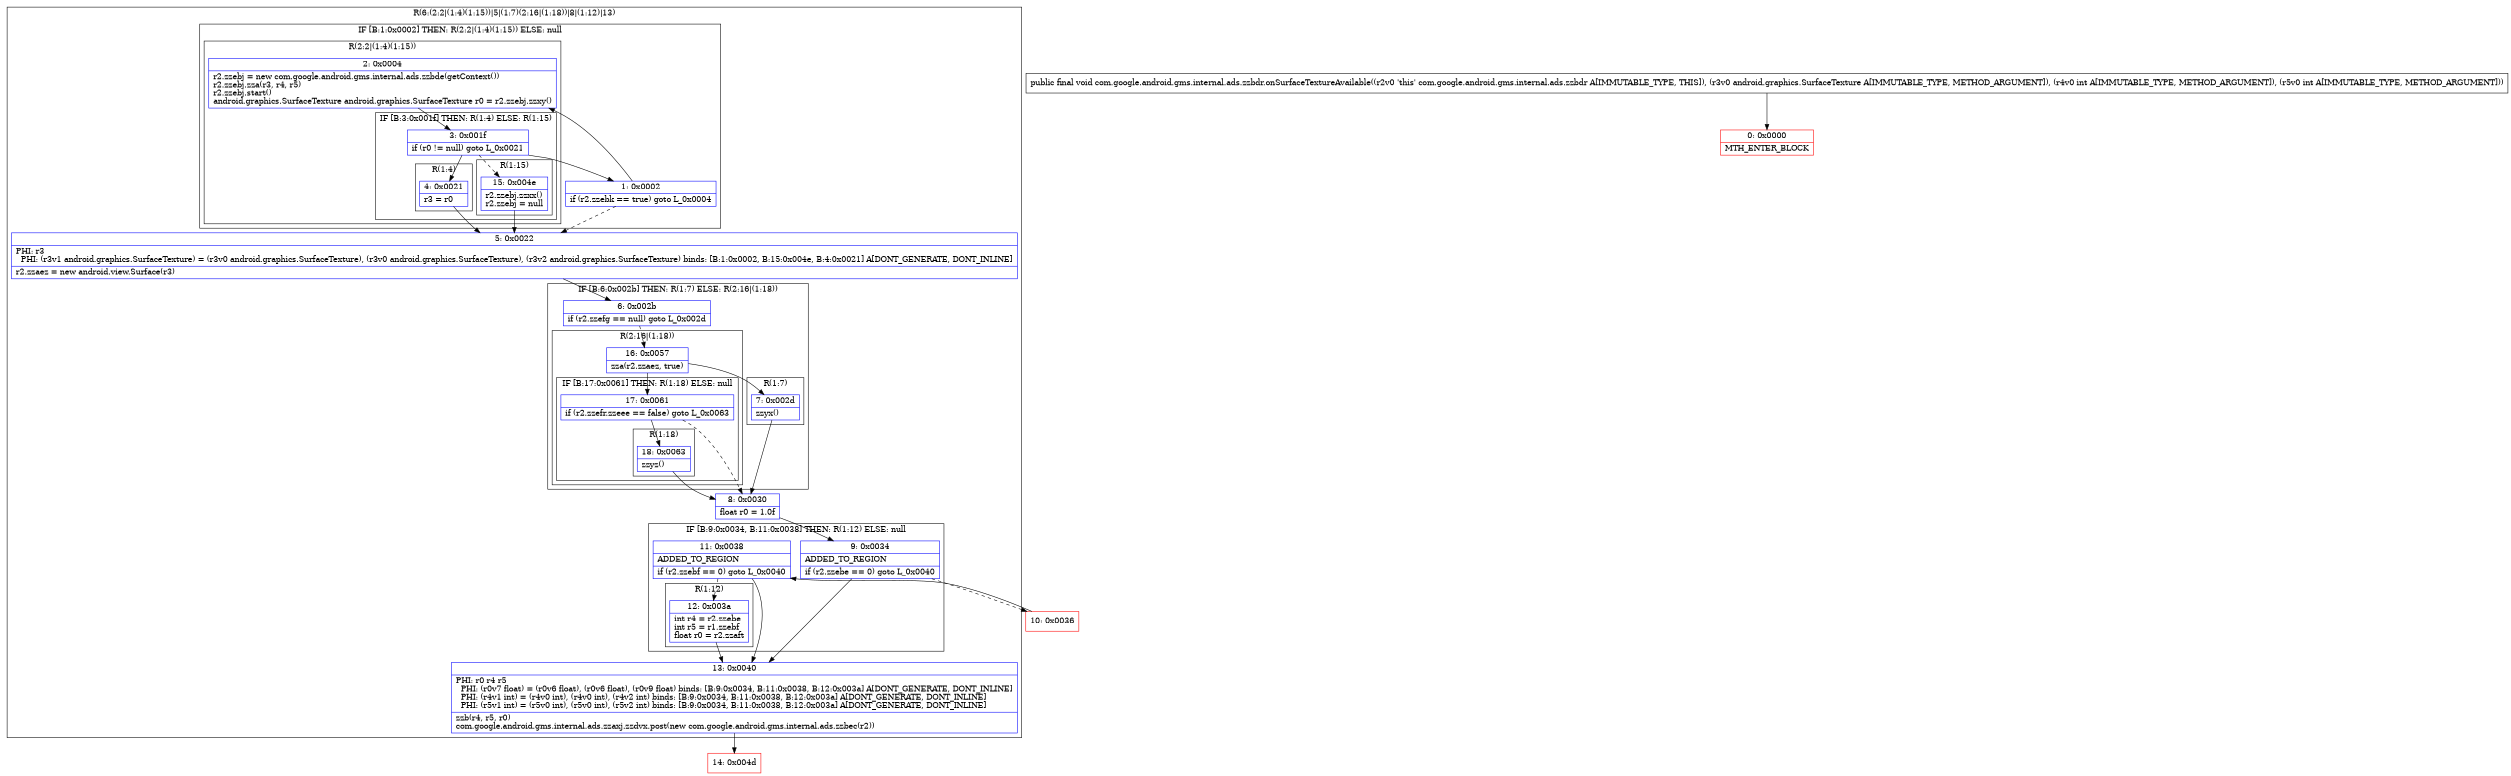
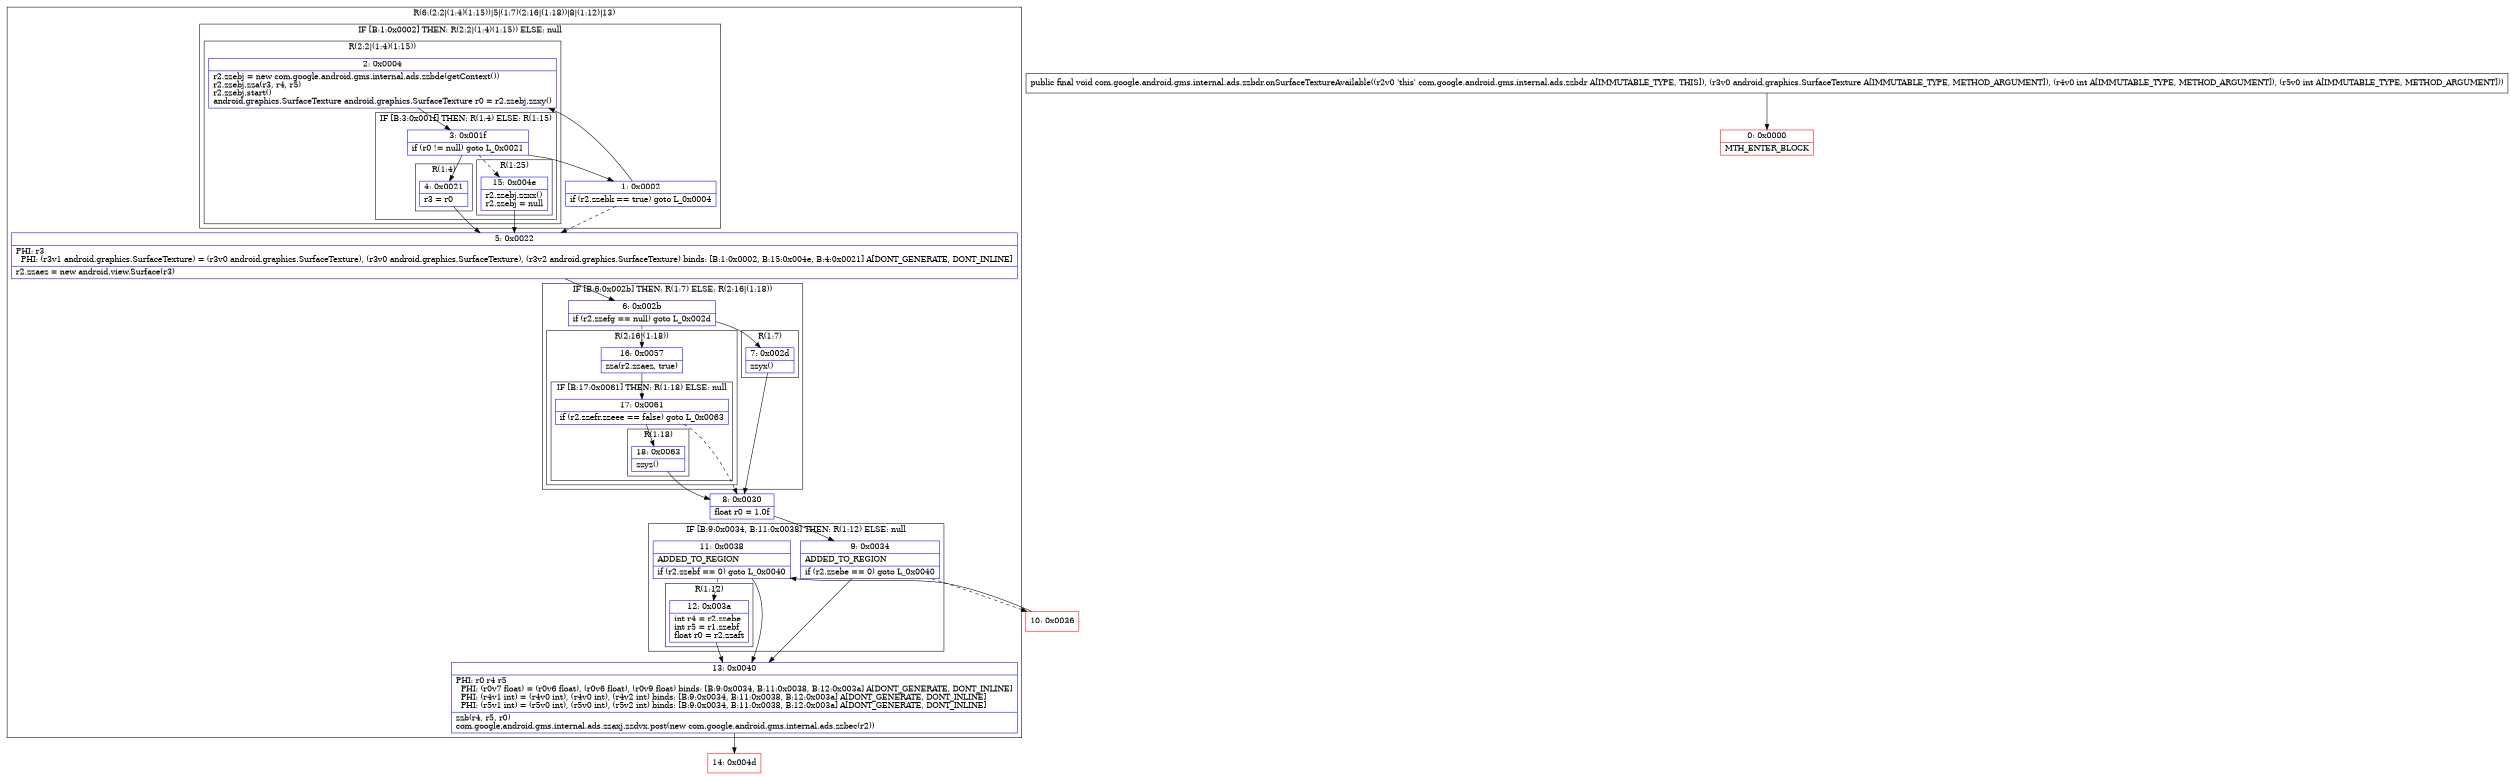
cluster "R(1:15)": label "R(1:15)" -> "R(1:25)"
edge "16: 0x0057" -> "7: 0x002d": now "6: 0x002b" -> "7: 0x002d"
